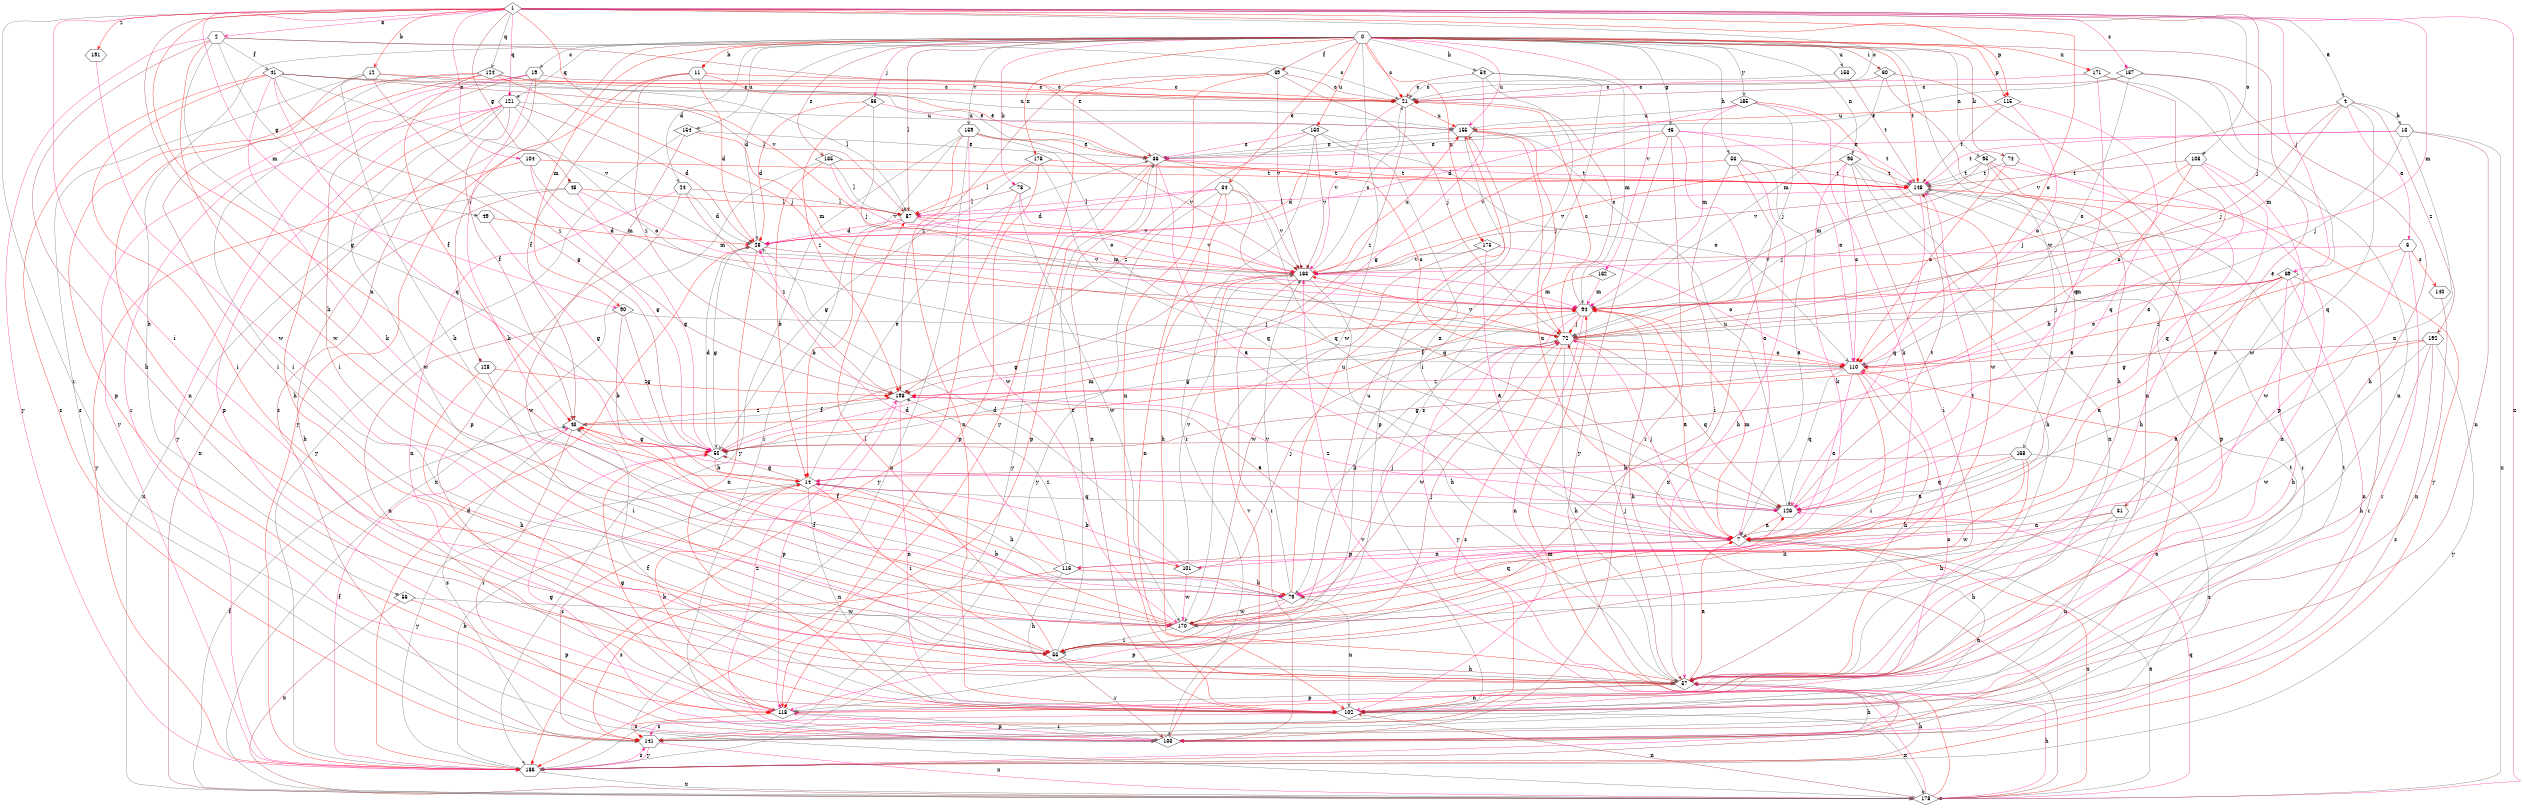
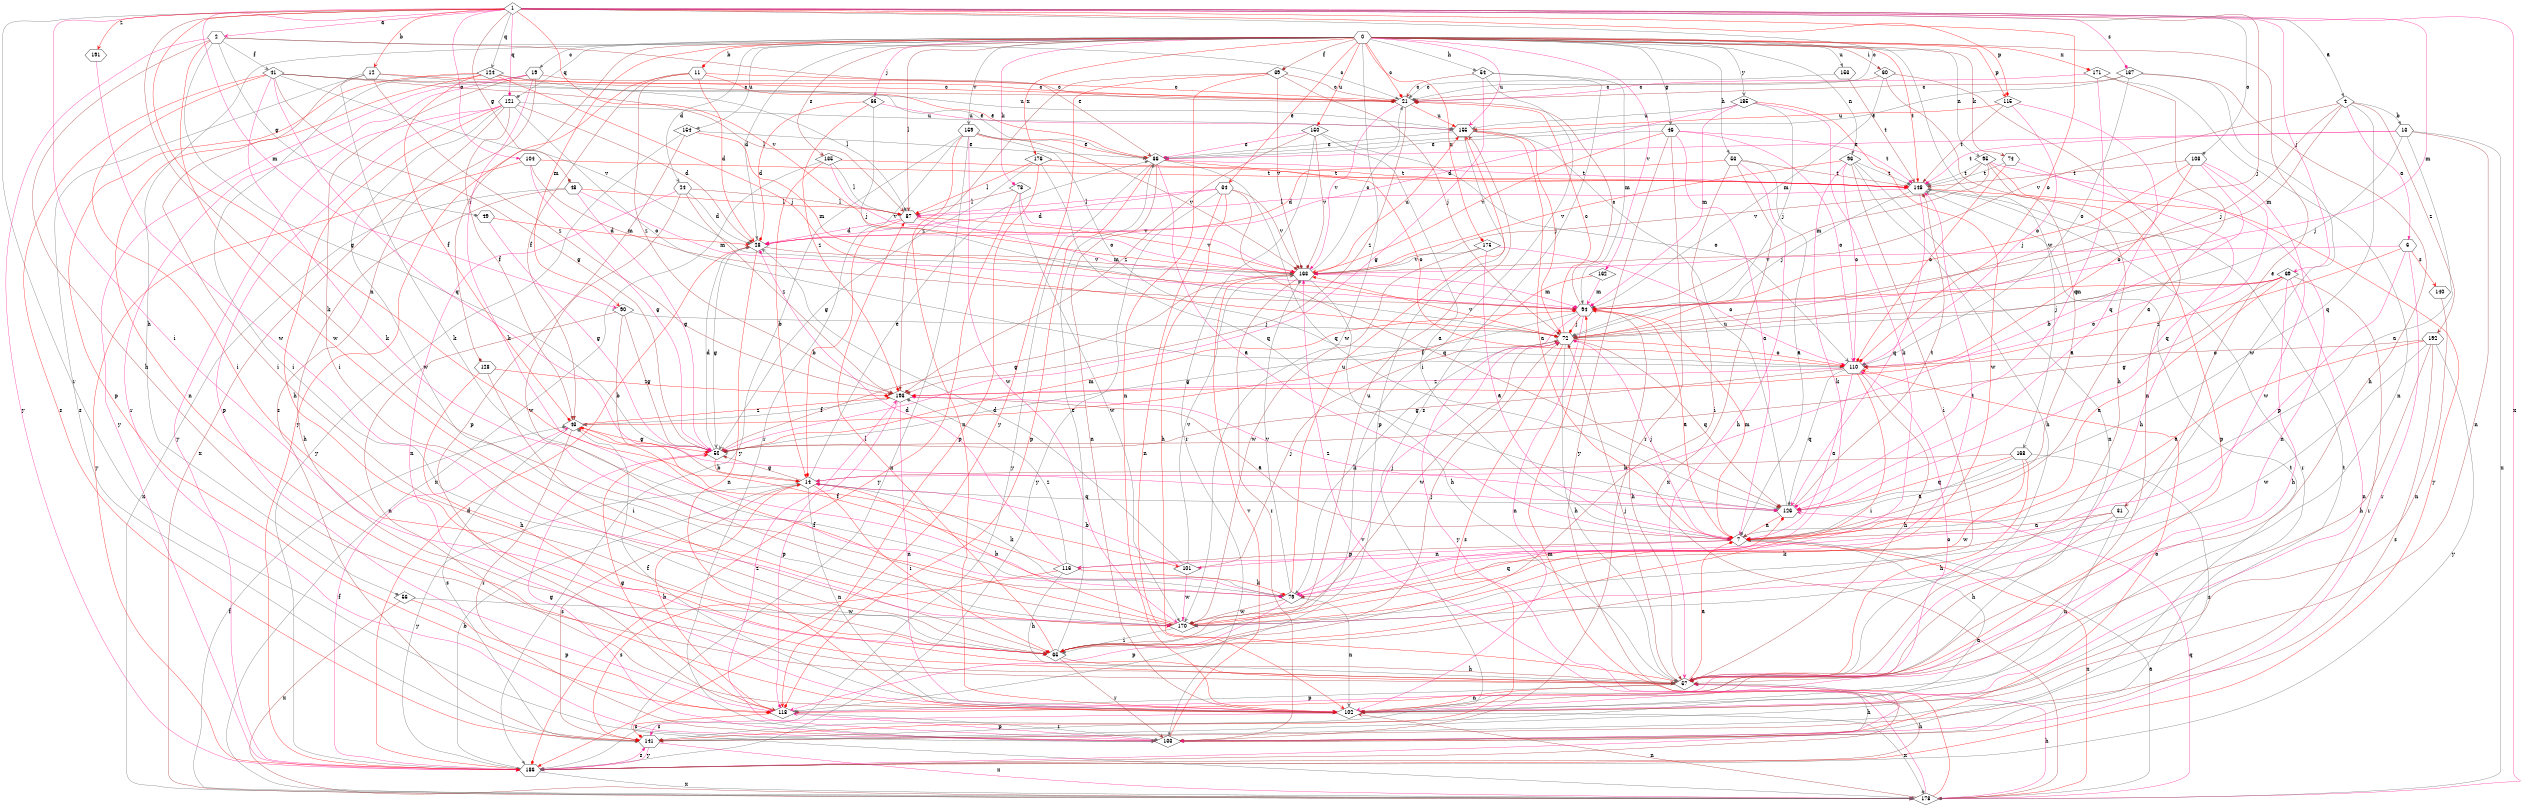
node "55": label "55" -> "65"
